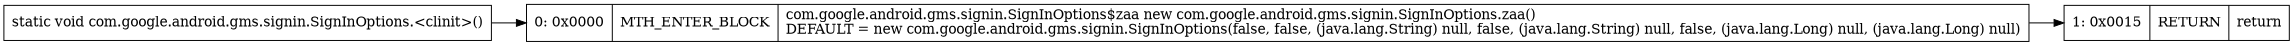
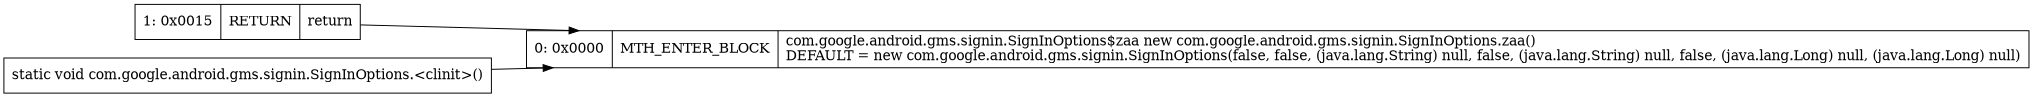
edge "0: 0x0000" -> "1: 0x0015": reversed
